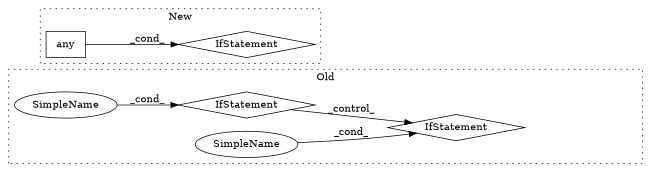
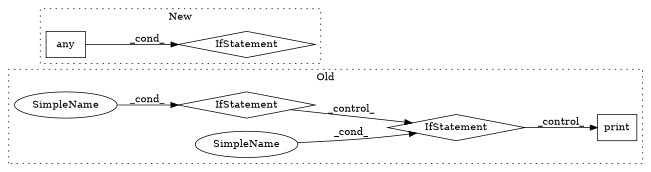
node "print": added
